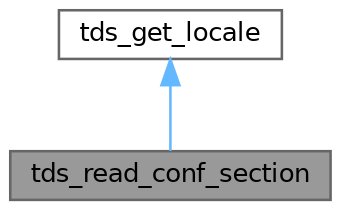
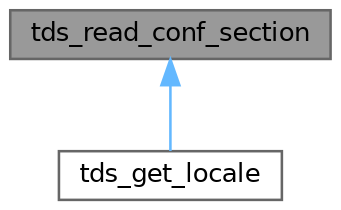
edge "tds_read_conf_section" -> "tds_get_locale": reversed
